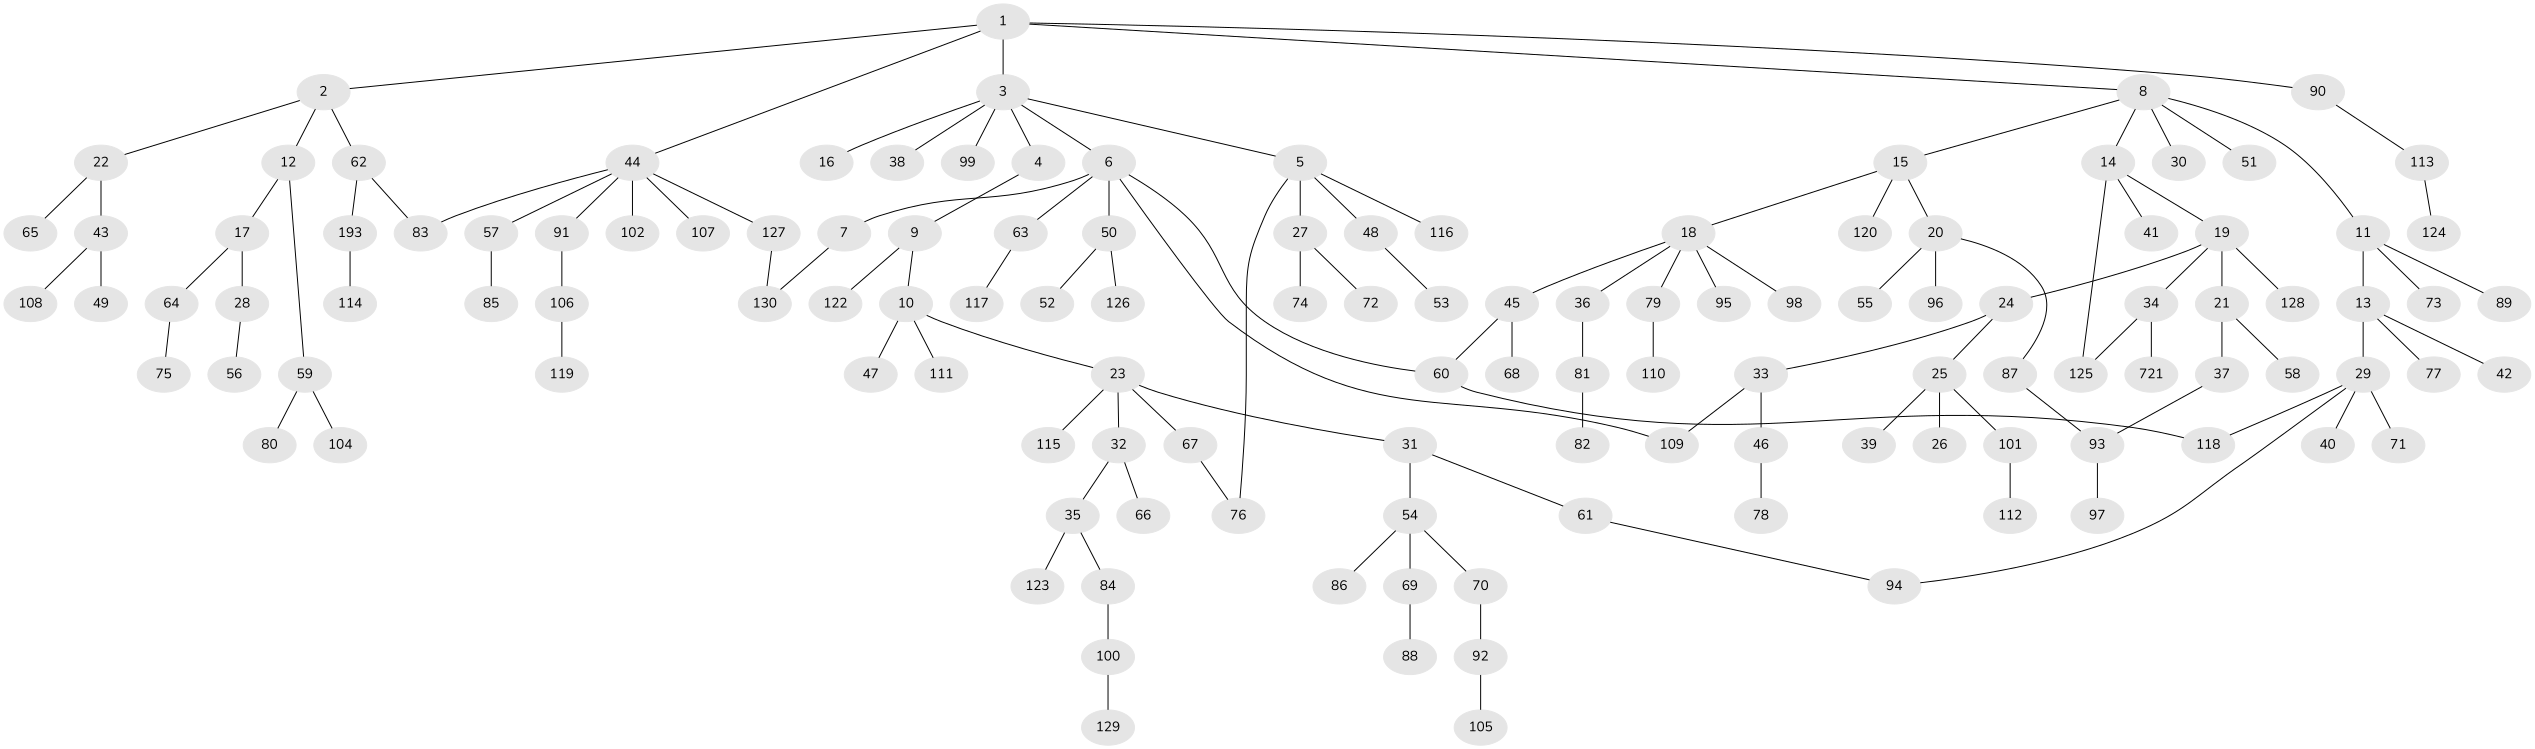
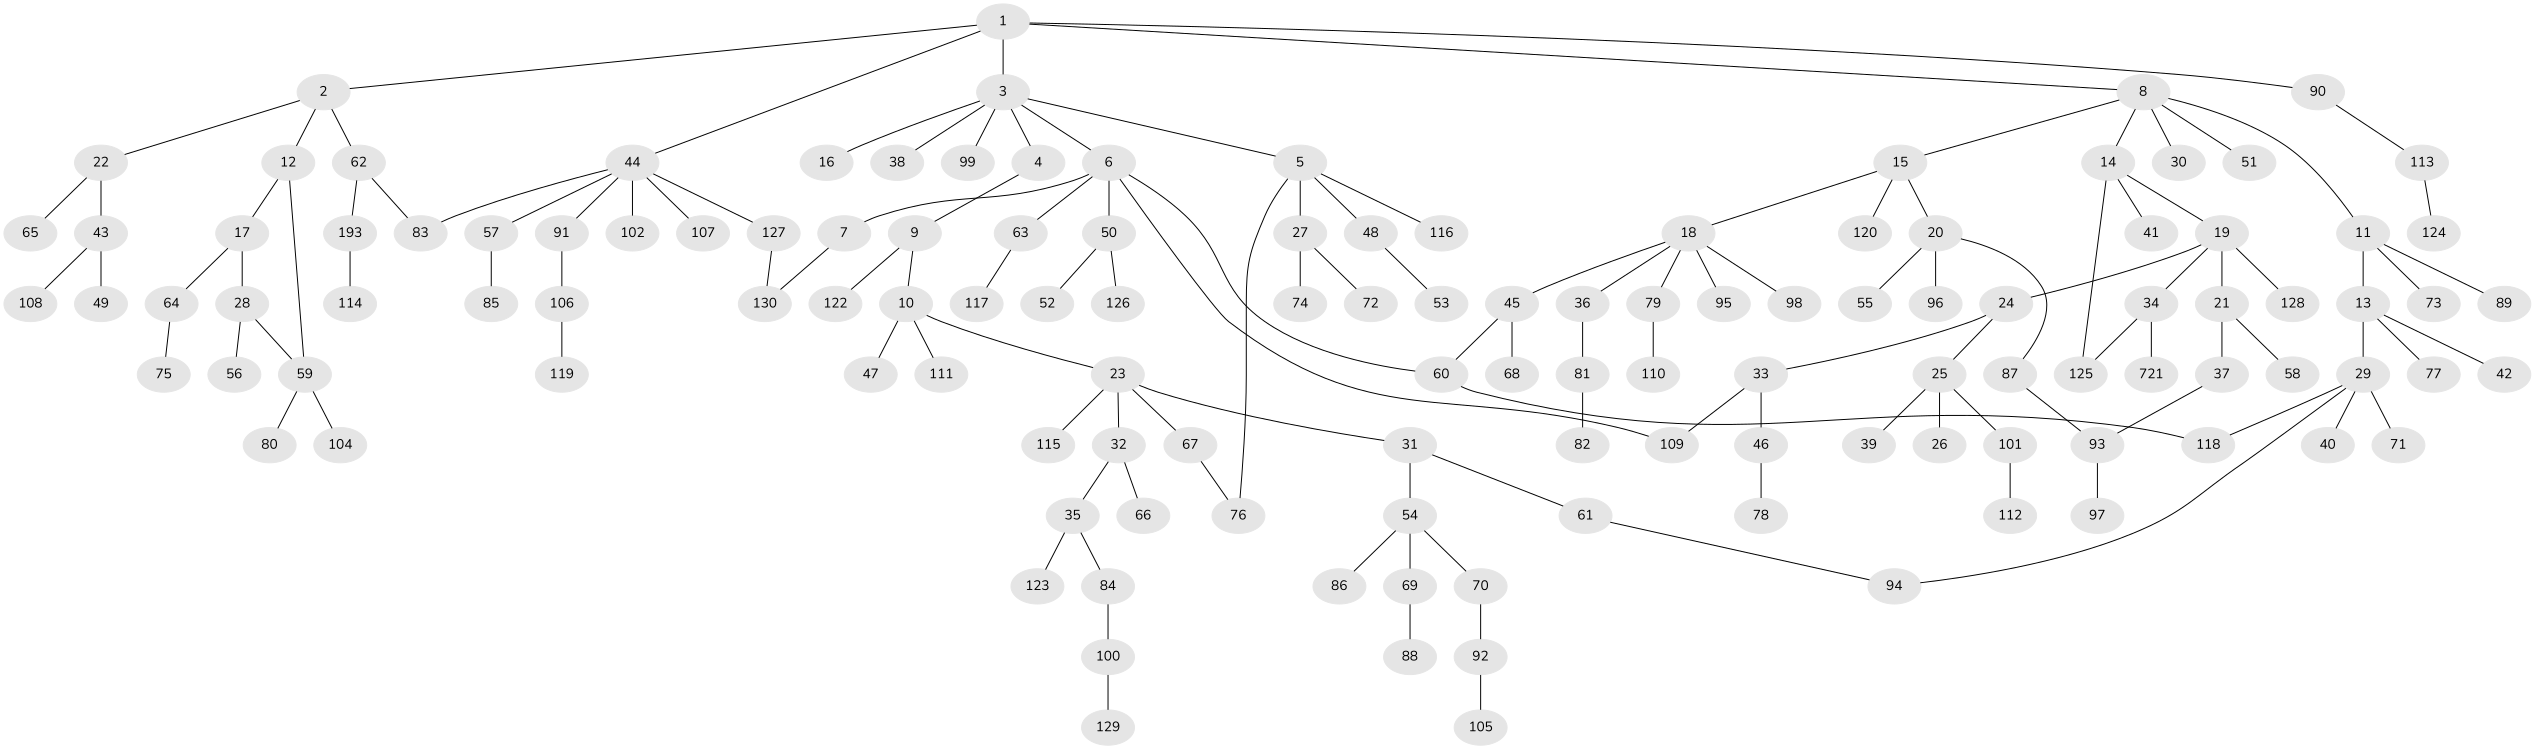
edge "28" -- "59": added
